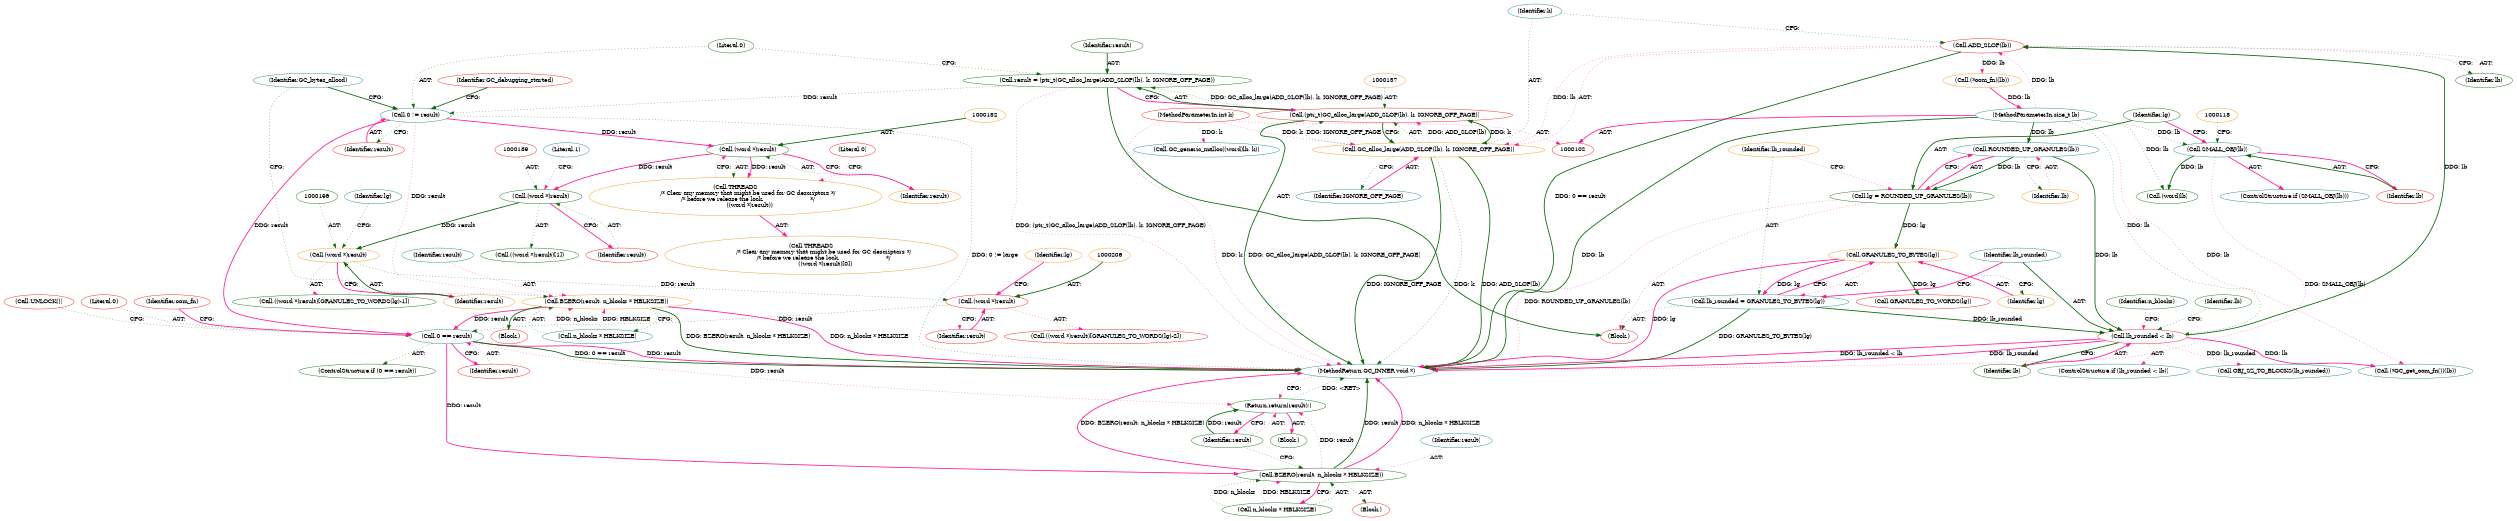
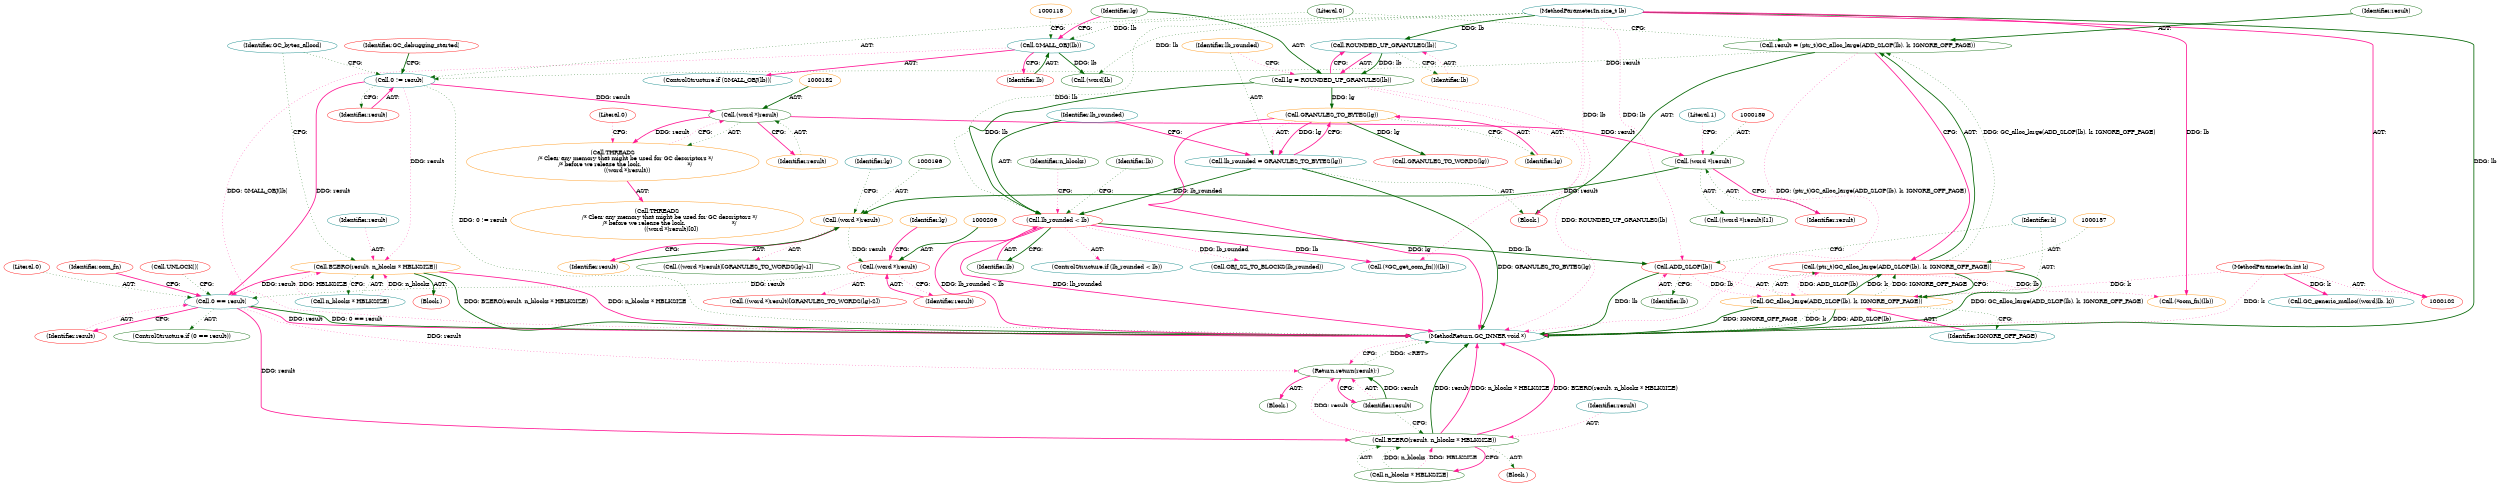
edge "(Identifier,GC_bytes_allocd)" -> "(Call,0 != result)": style bold -> dotted
edge "(Call,(*oom_fn)(lb))" -> "(MethodParameterIn,size_t lb)": reversed
edge "(MethodParameterIn,int k)" -> "(Call,GC_generic_malloc((word)lb, k))": style dotted -> bold
edge "(Call,ADD_SLOP(lb))" -> "(MethodReturn,GC_INNER void *)": label "DDG: 0 == result" -> "DDG: lb"
edge "(Call,ROUNDED_UP_GRANULES(lb))" -> "(Call,lb_rounded < lb)": now "(Call,lg = ROUNDED_UP_GRANULES(lb))" -> "(Call,lb_rounded < lb)"
edge "(Call,0 != result)" -> "(MethodReturn,GC_INNER void *)": label "DDG: 0 != large" -> "DDG: 0 != result"
